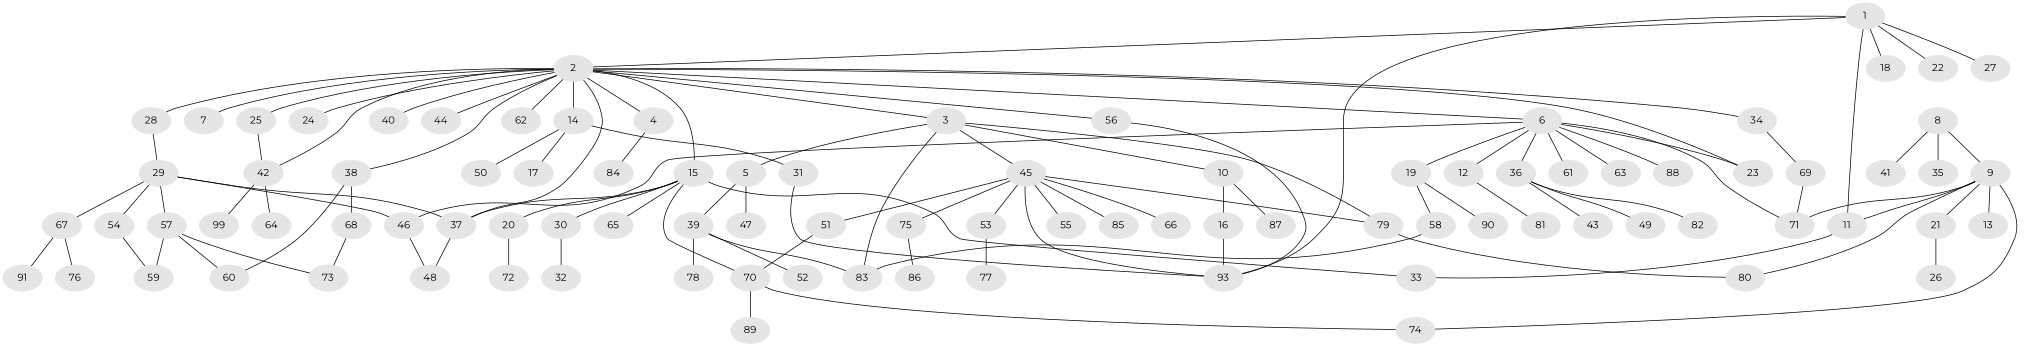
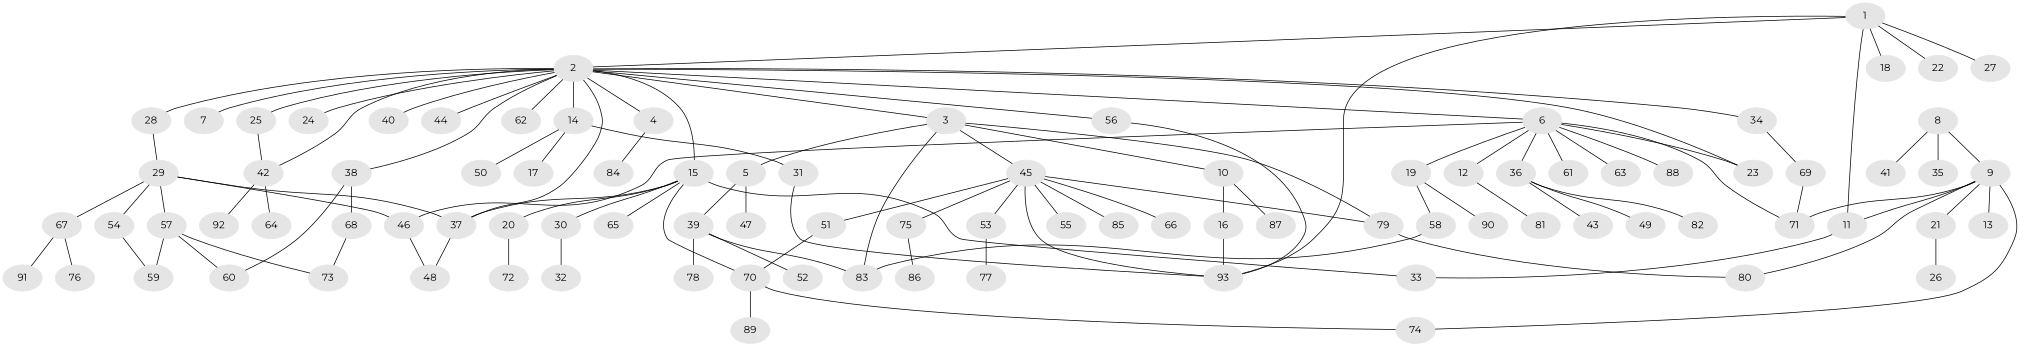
node "99": label "99" -> "92"
